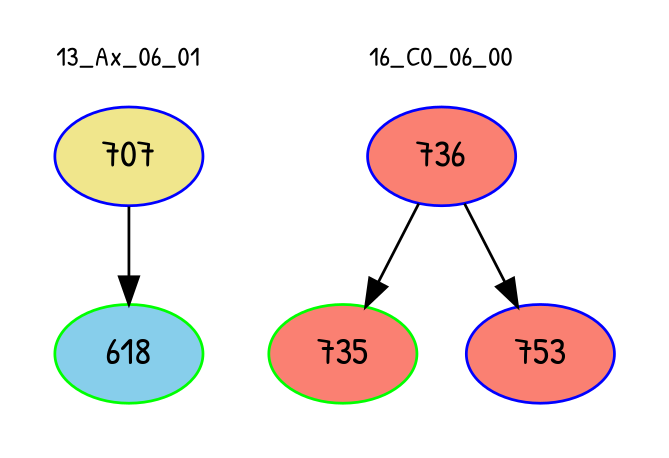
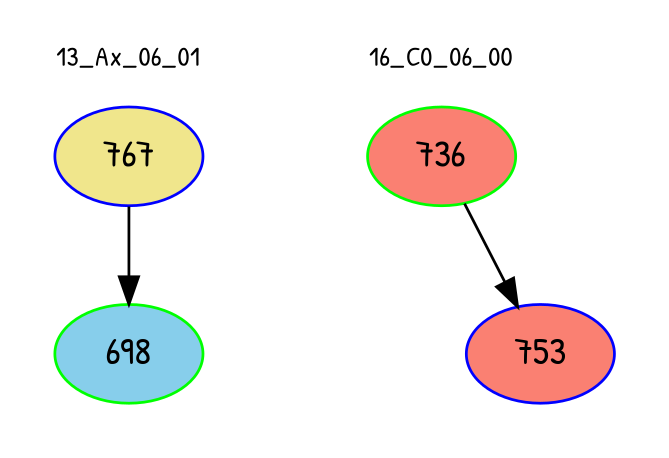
node "707": label "707" -> "767"
node "736": color blue -> green
node "618": label "618" -> "698"
node "735": removed
